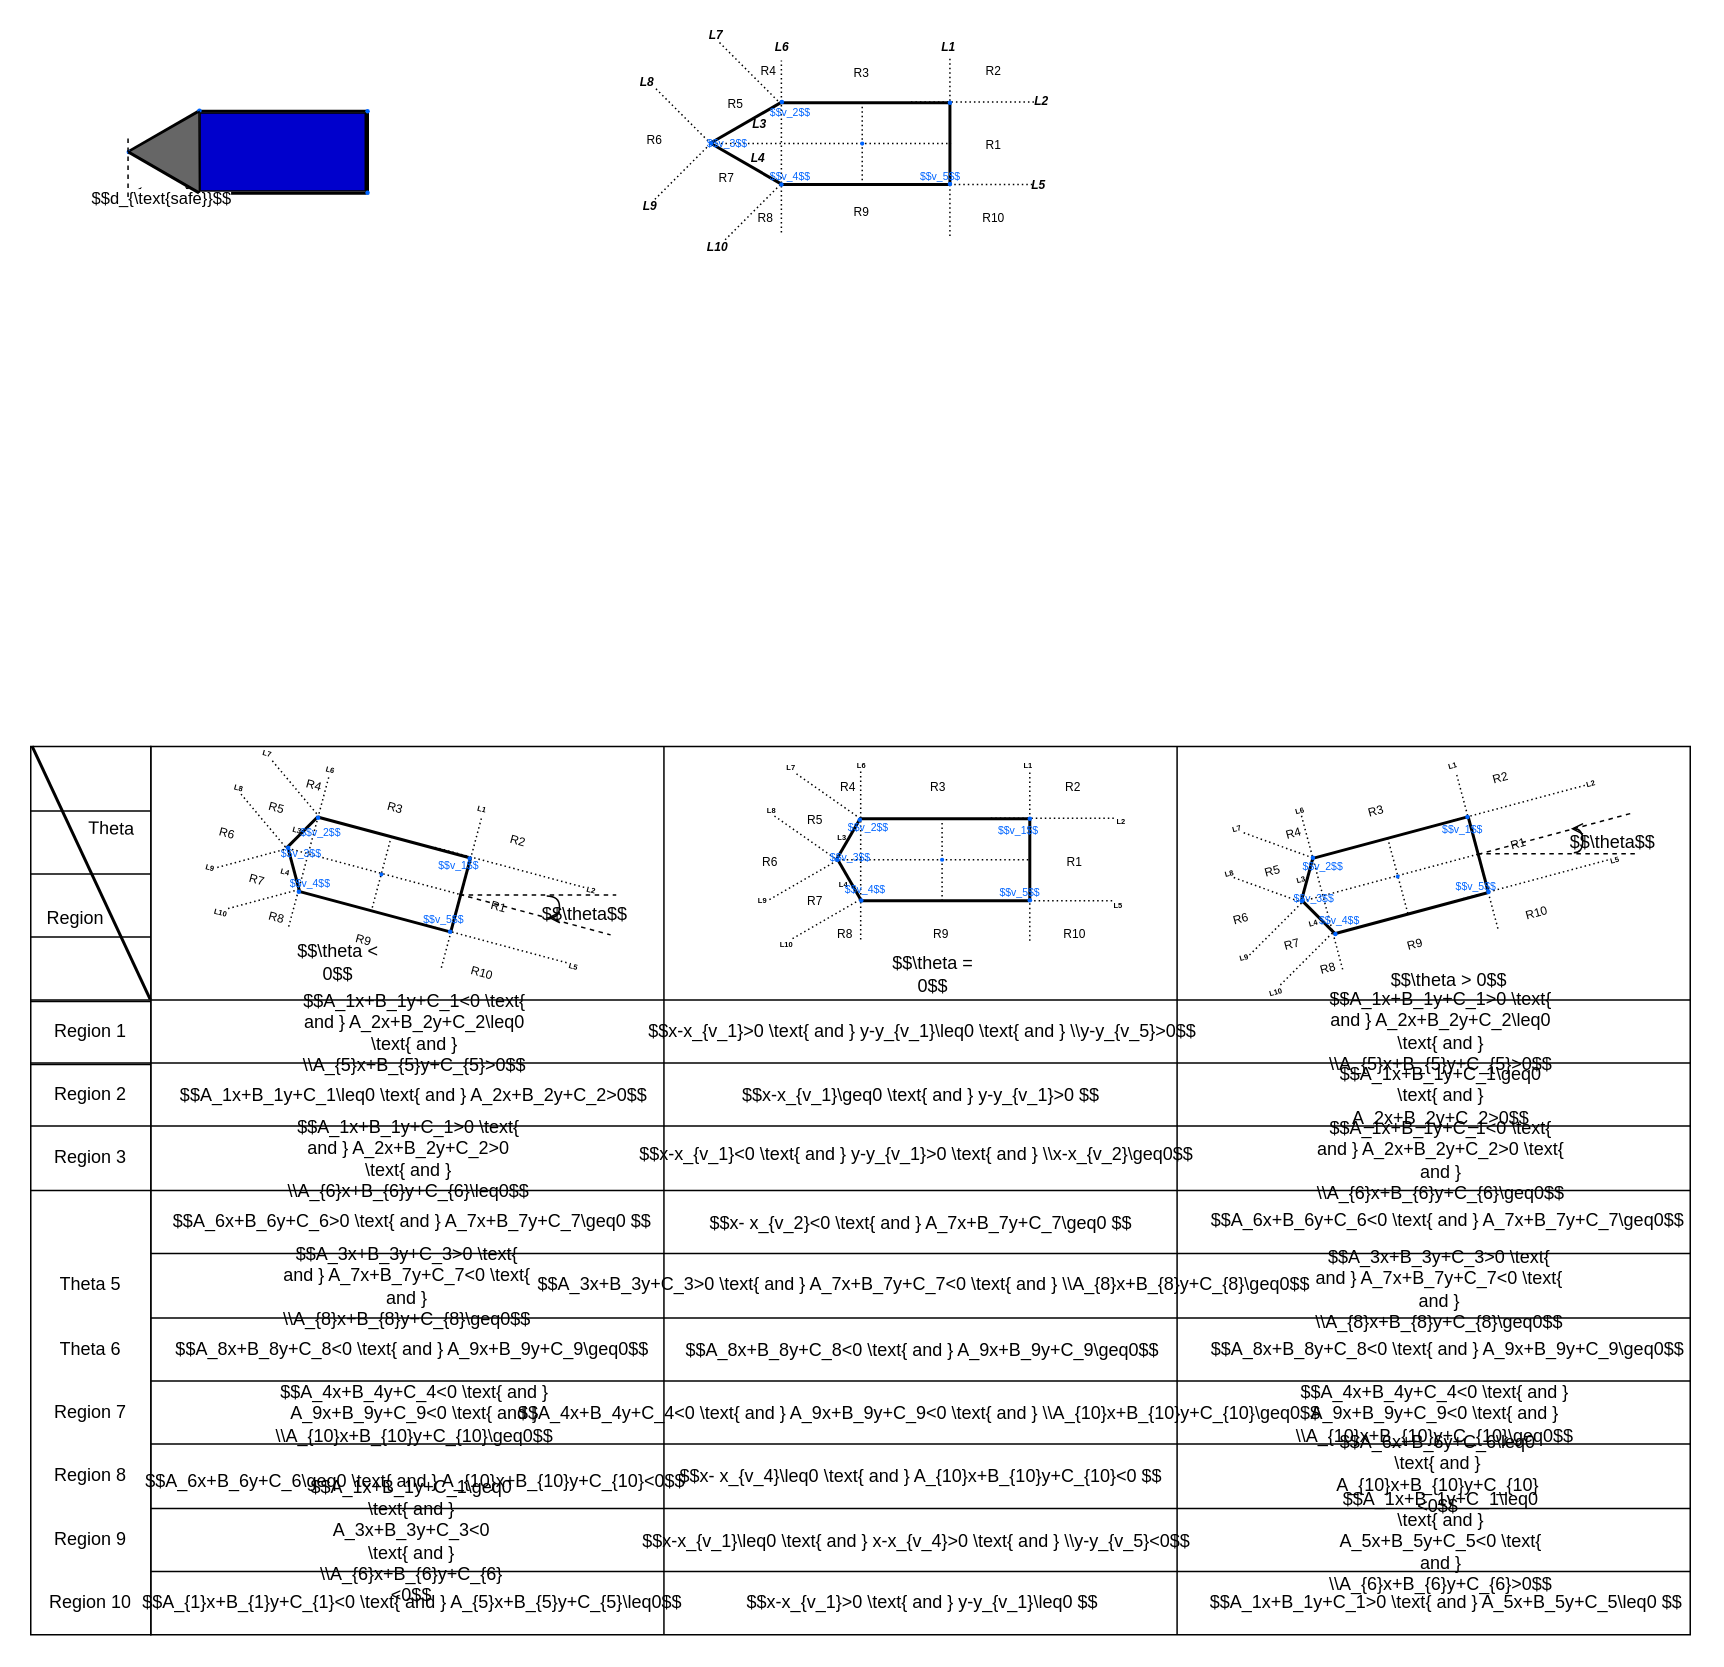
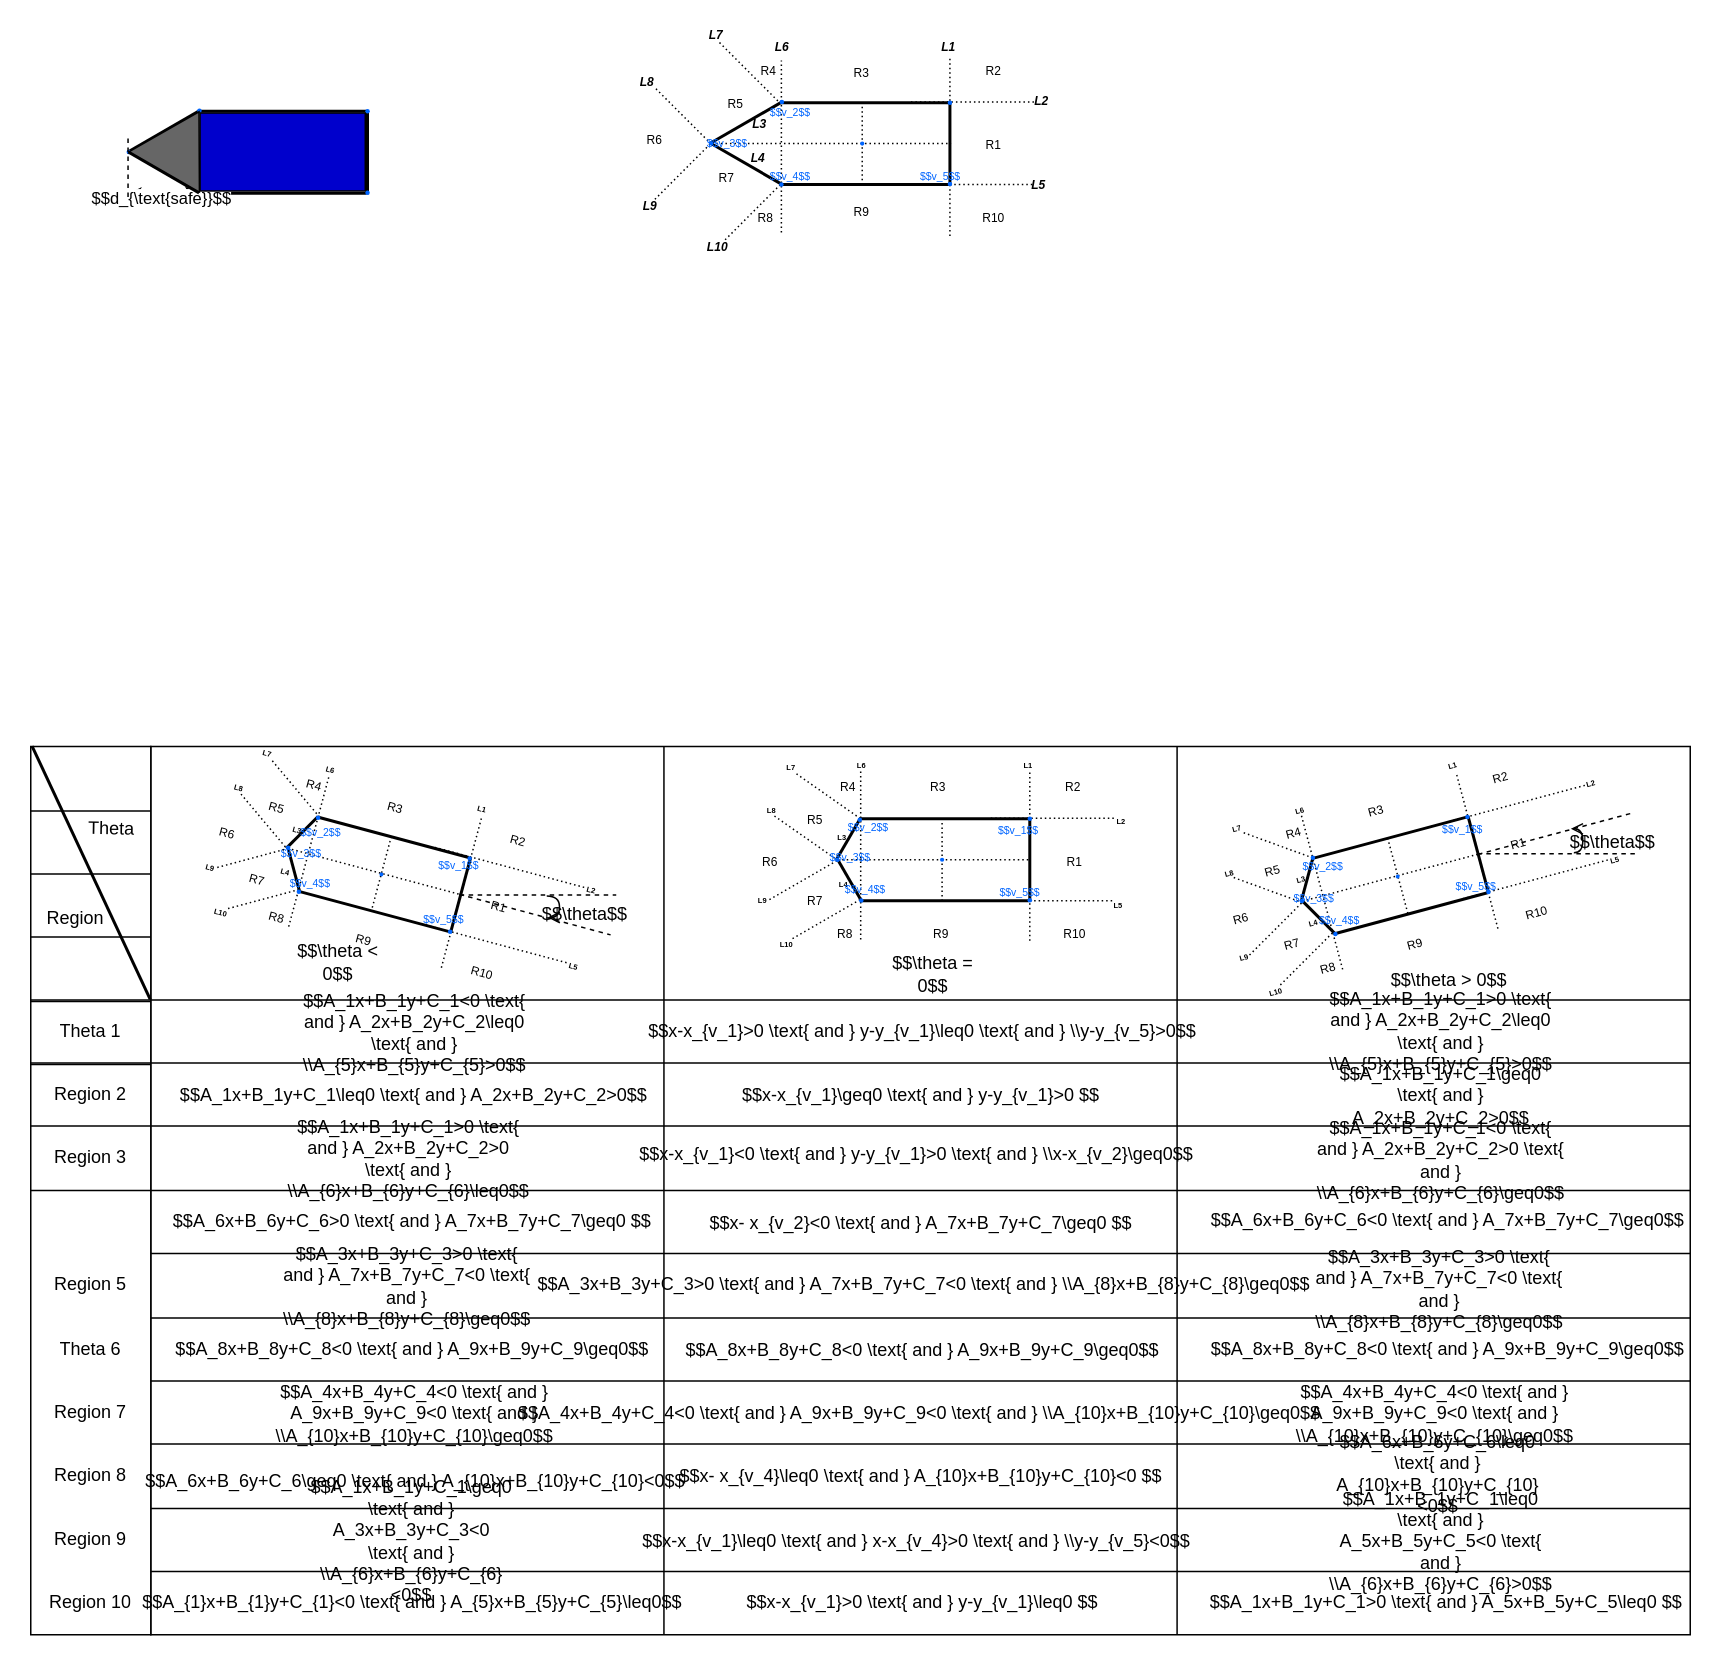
node "Region 1": label "Region 1" -> "Theta 1"
node "Theta 5": label "Theta 5" -> "Region 5"
